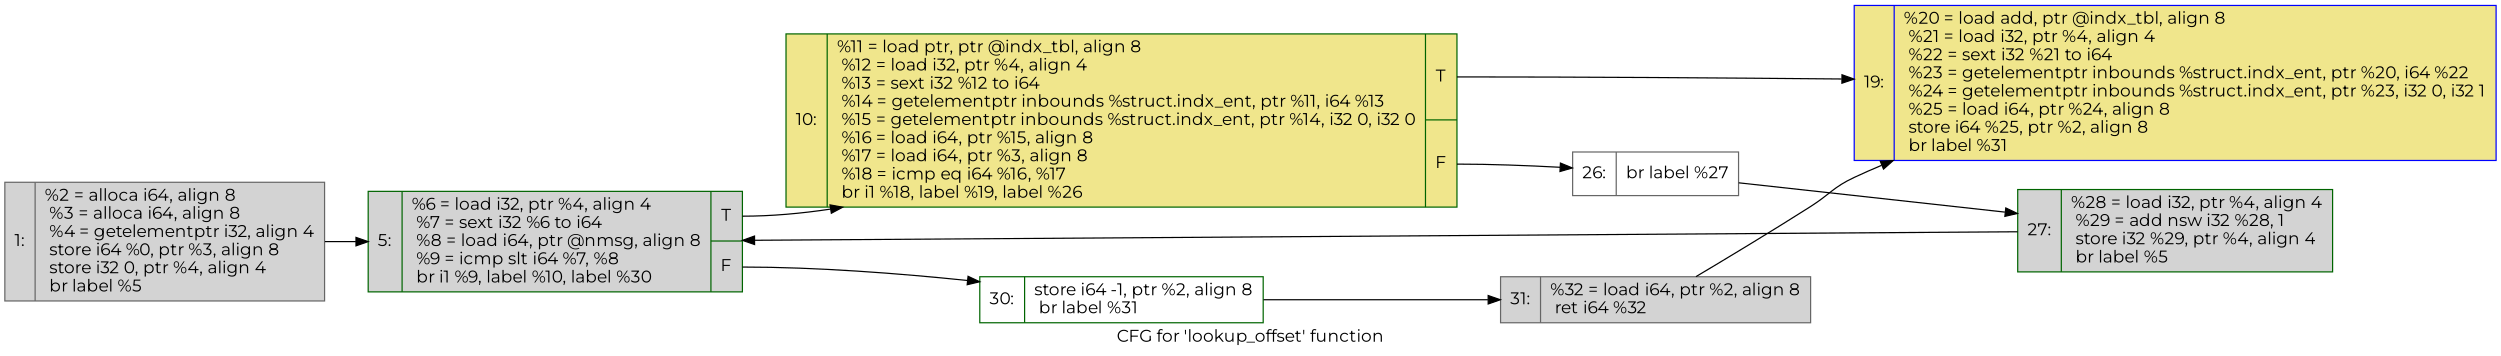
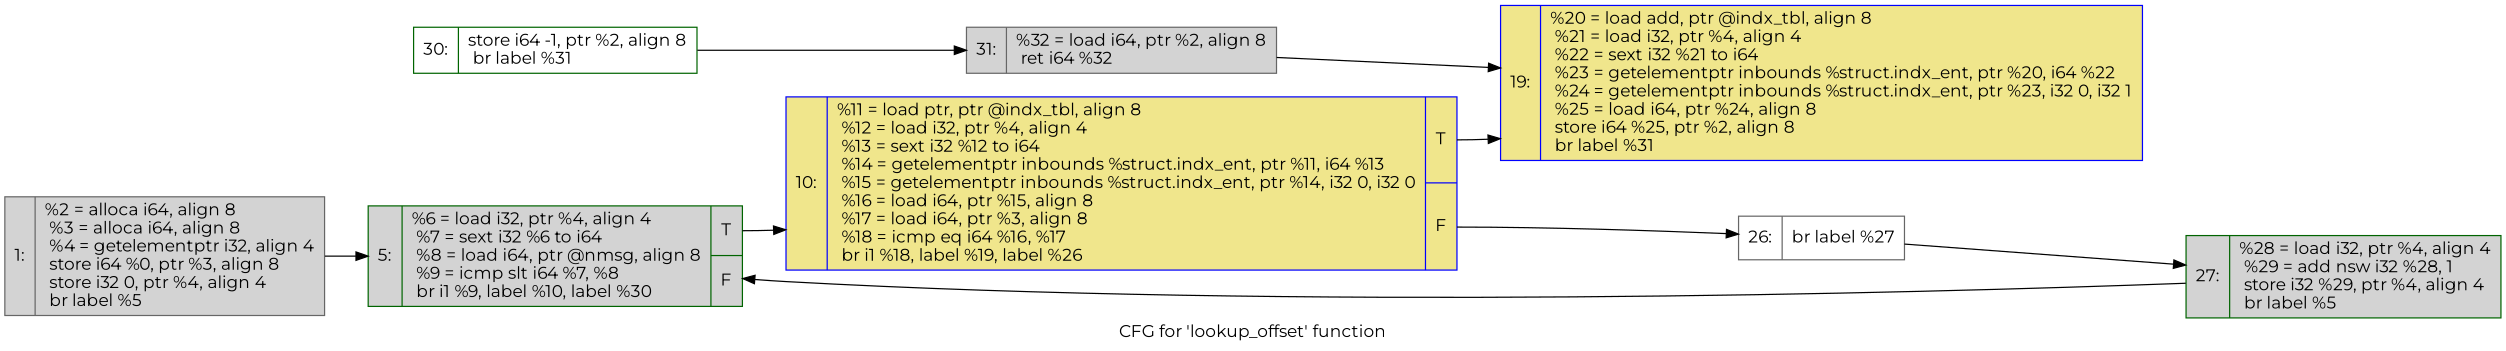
node "10:": color darkgreen -> blue
edge "5:" -> "30:": removed
